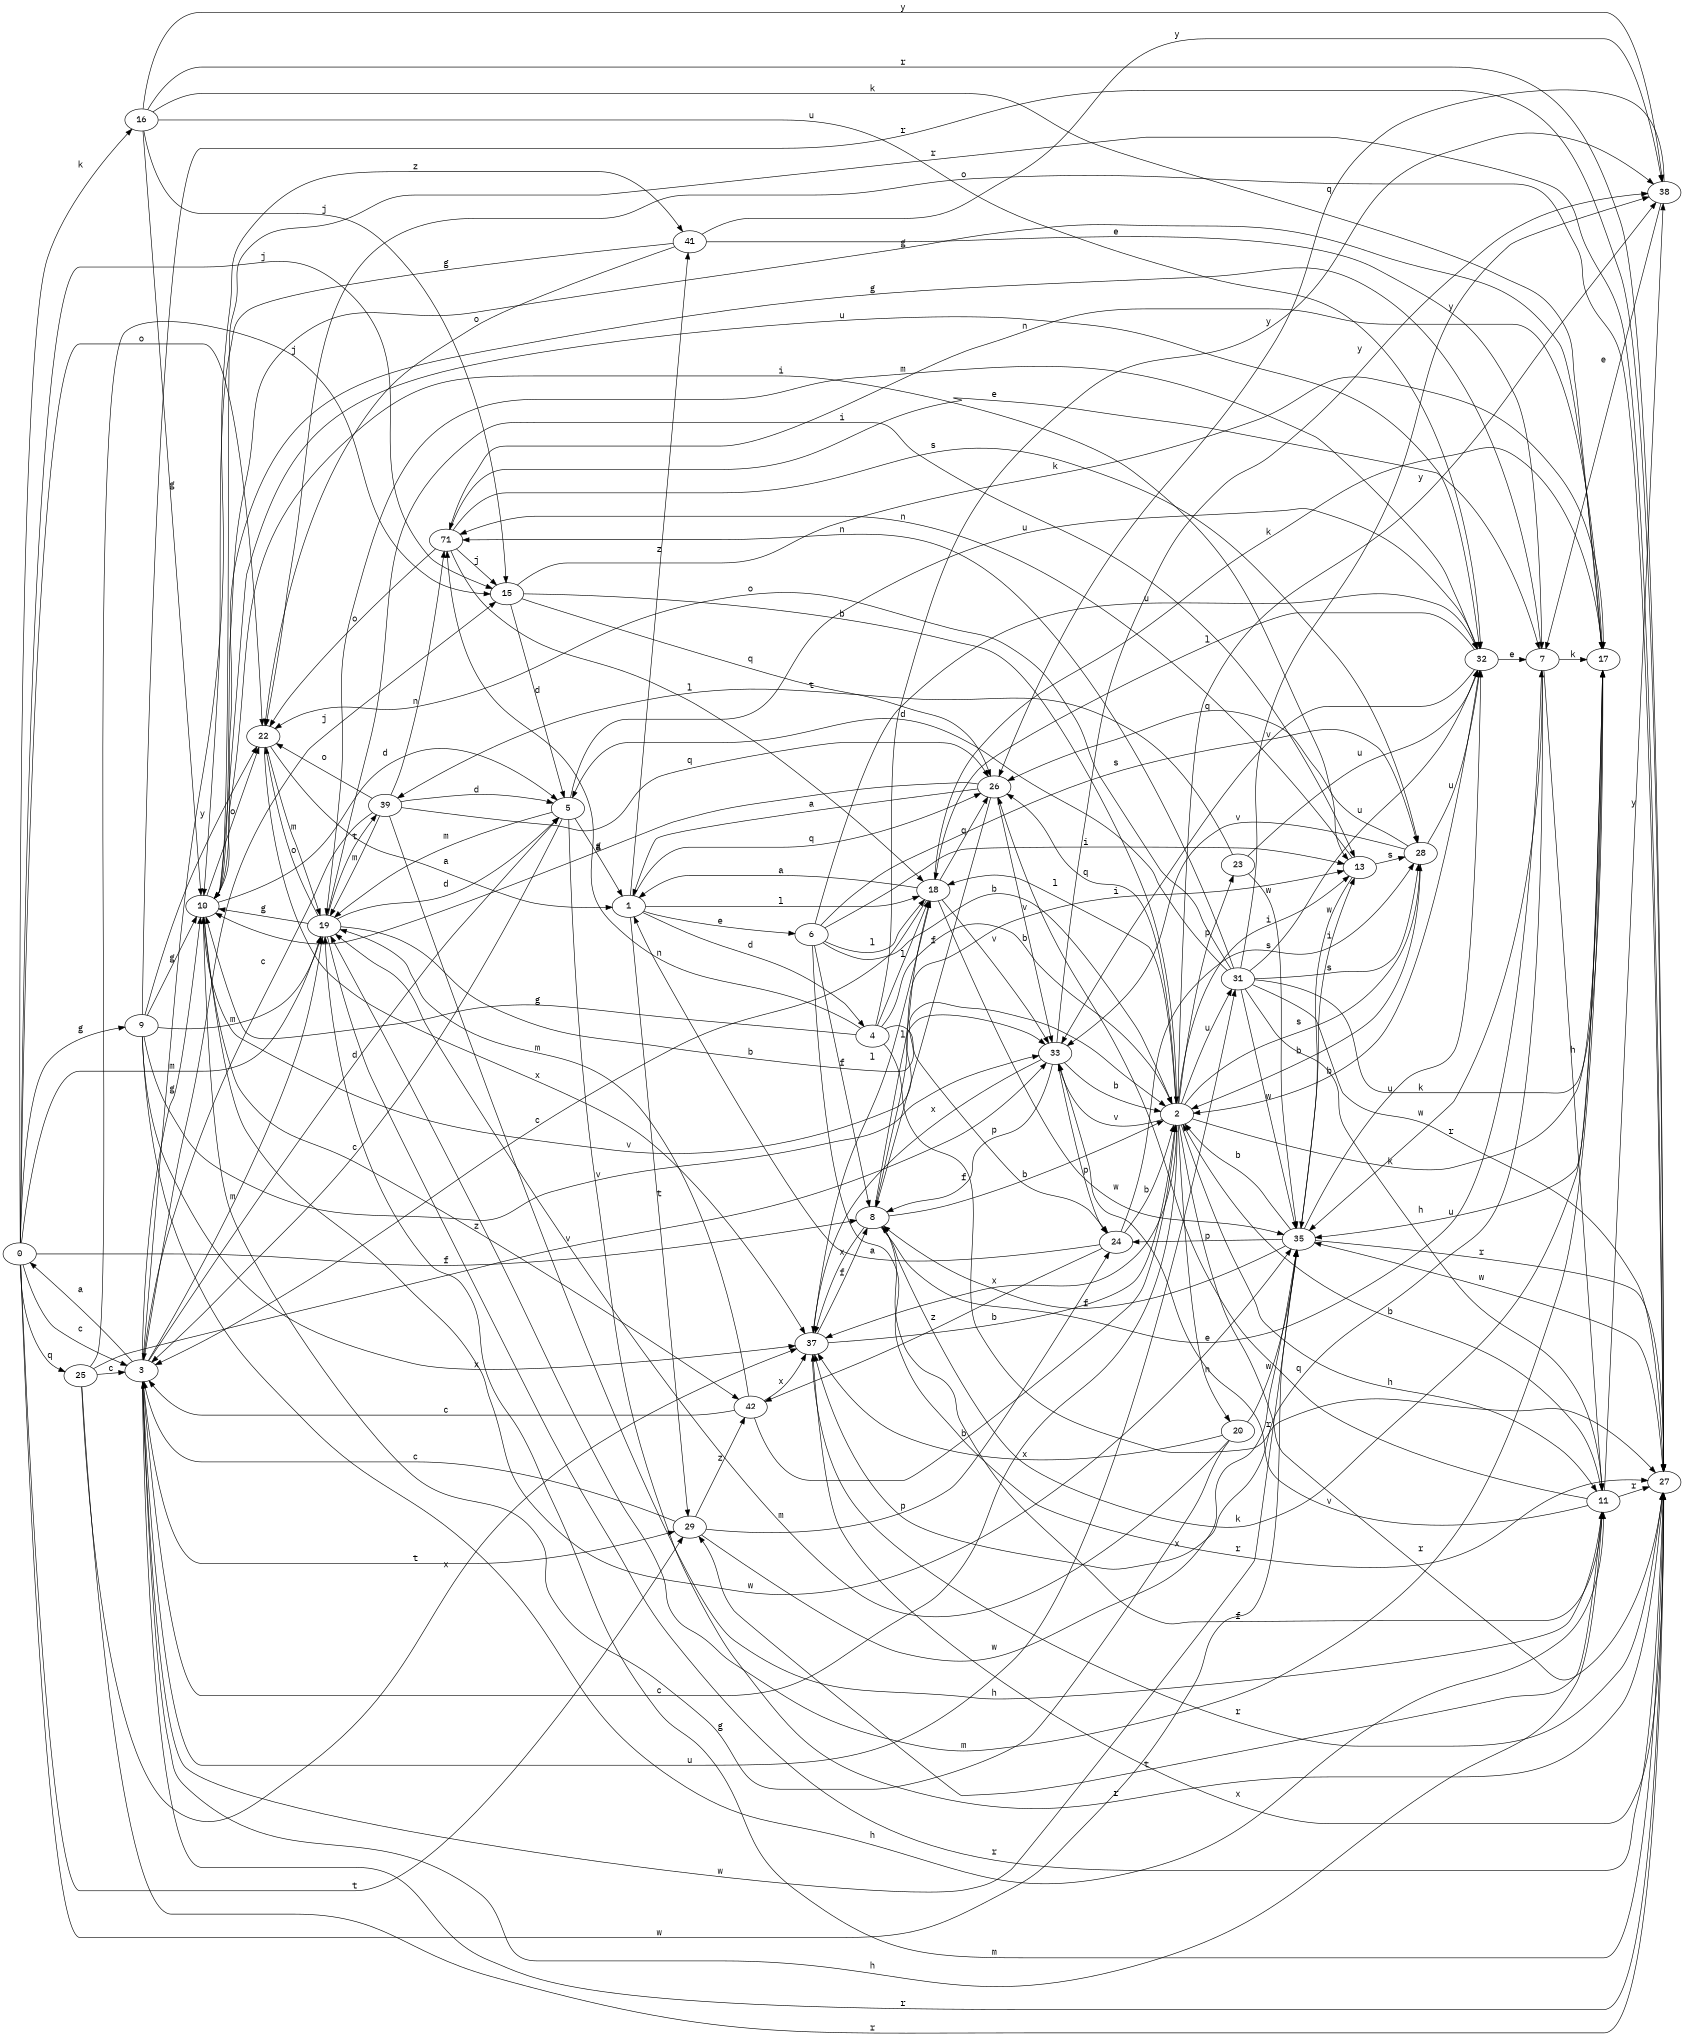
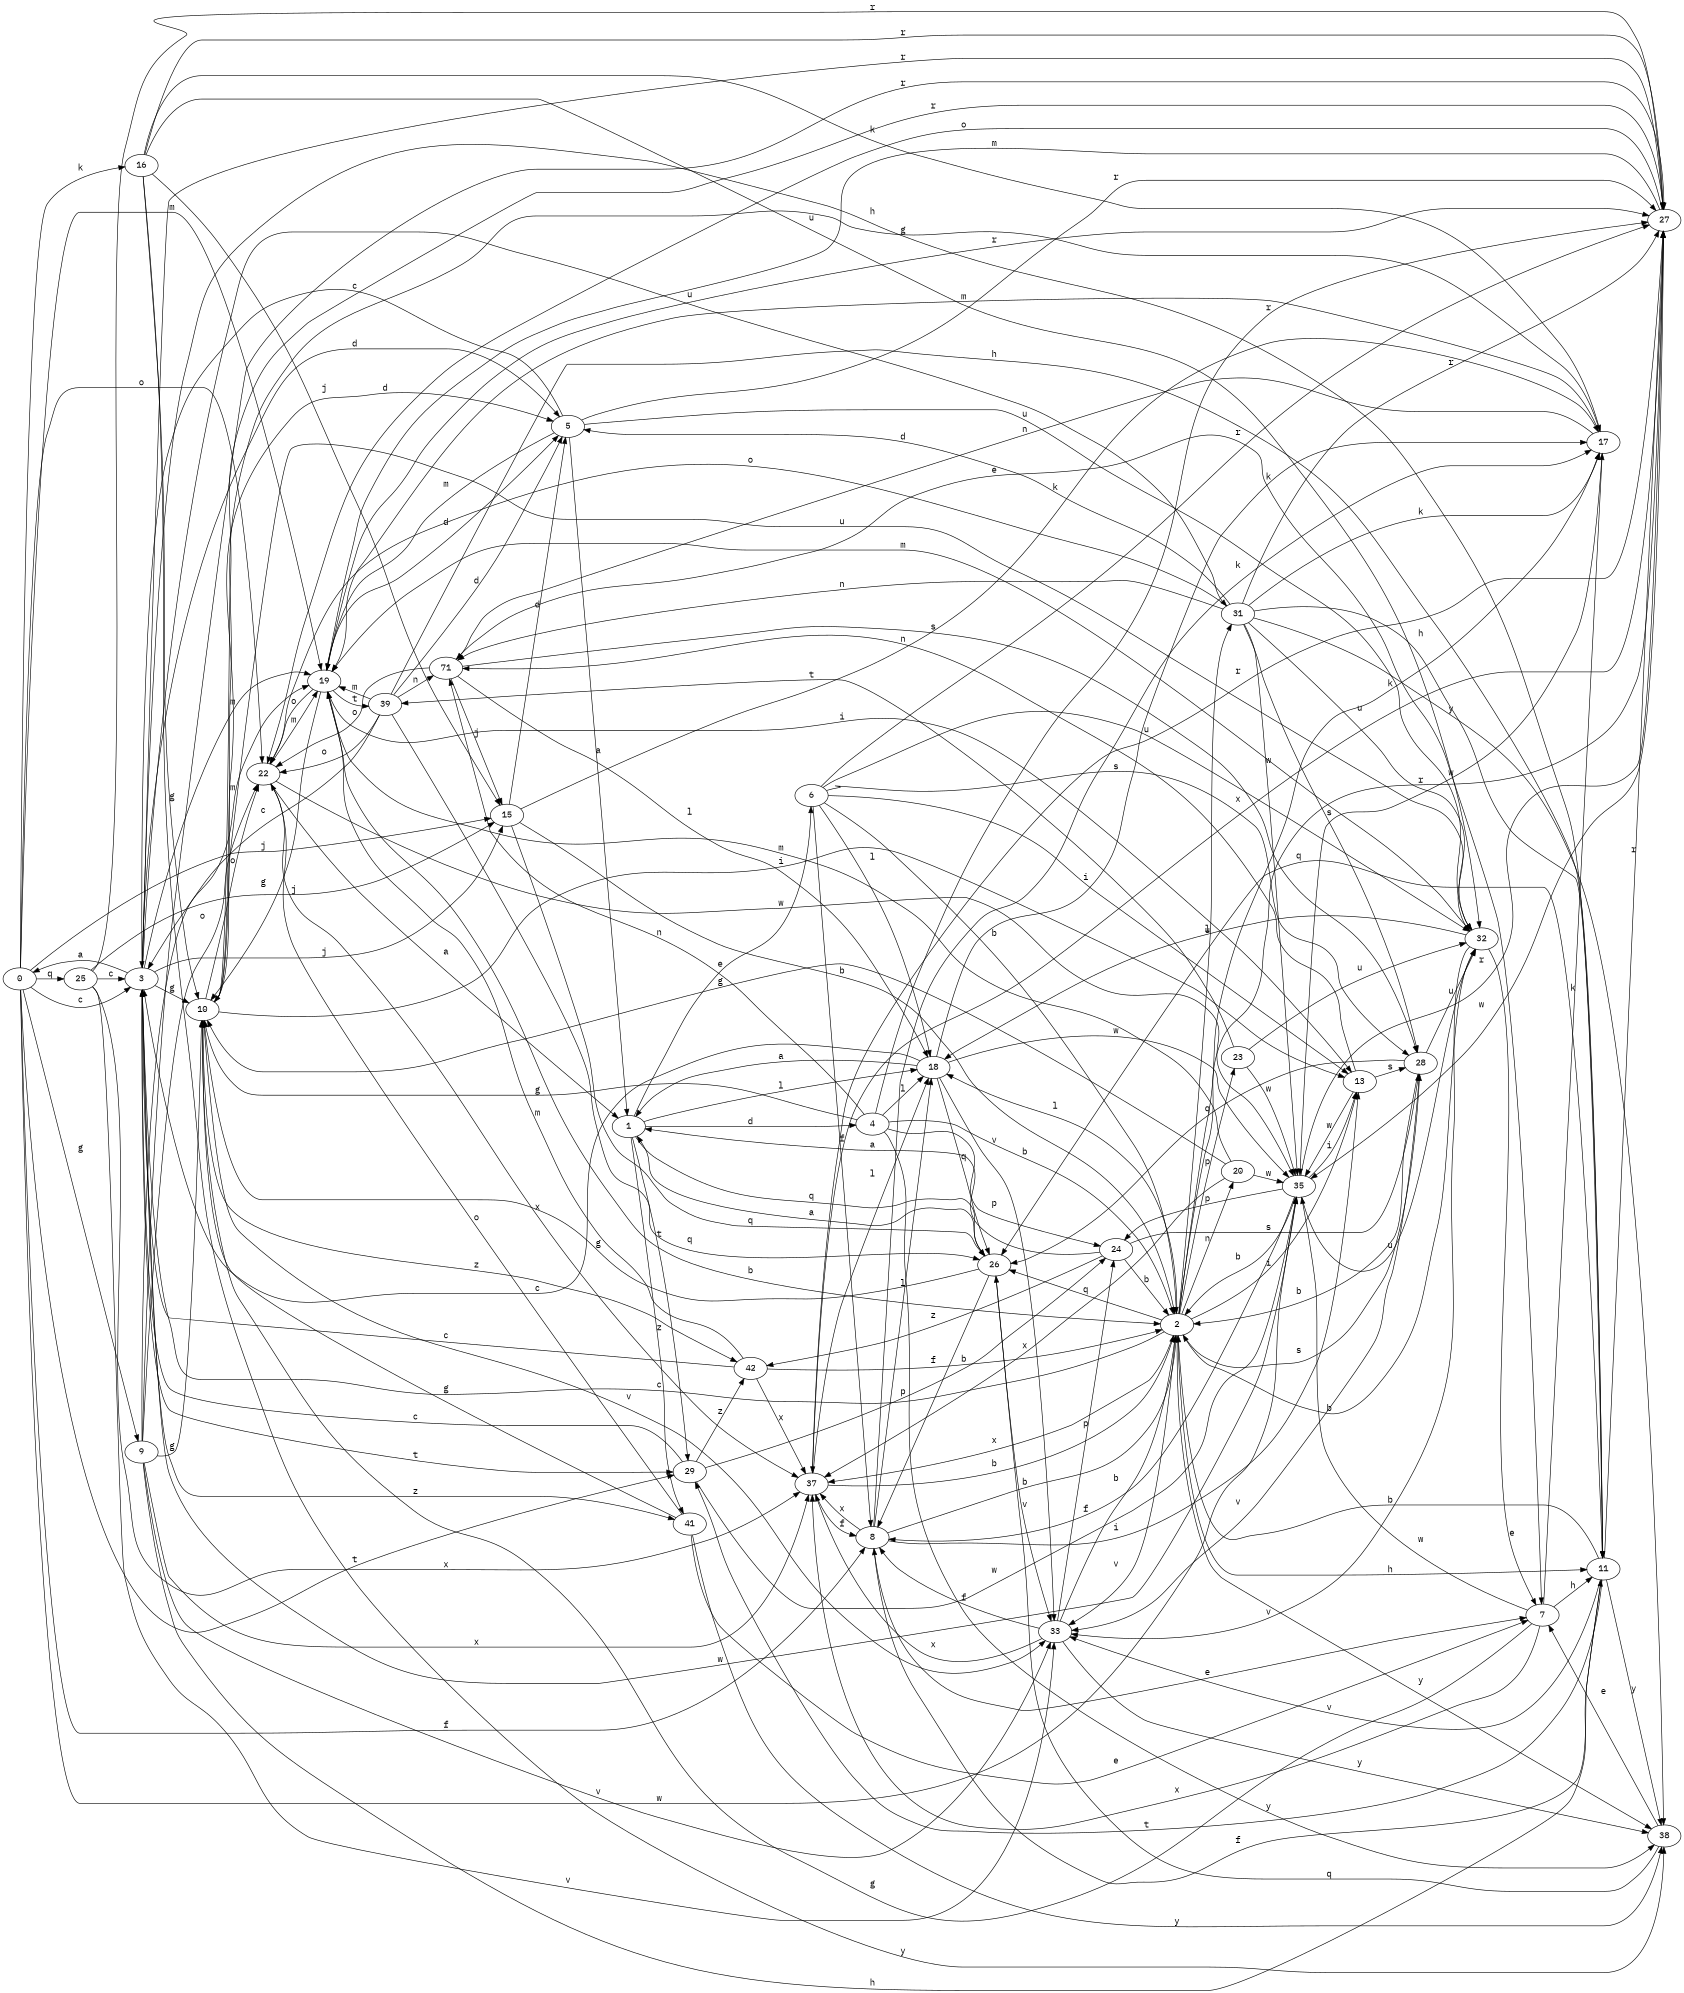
edge "9" -> "22": label "y" -> "o"
edge "17" -> "35": label "u" -> "w"
edge "10" -> "35": now "22" -> "35"
